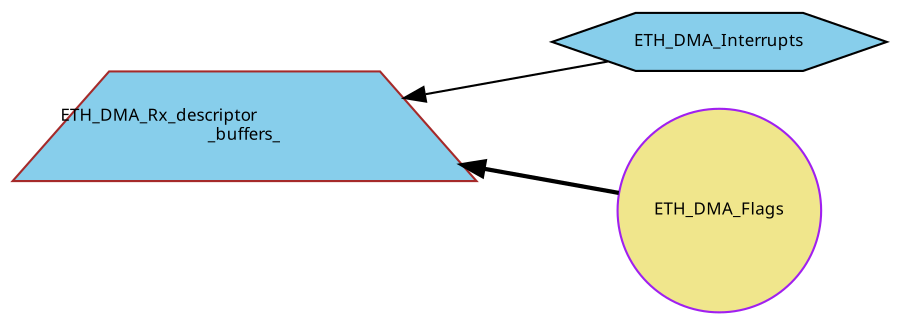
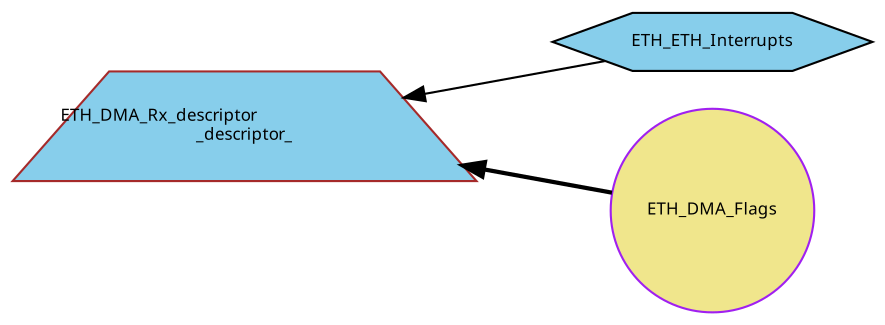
node "ETH_DMA_Interrupts": label "ETH_DMA_Interrupts" -> "ETH_ETH_Interrupts"
node "ETH_DMA_Rx_descriptor _buffers_": label "ETH_DMA_Rx_descriptor _buffers_" -> "ETH_DMA_Rx_descriptor _descriptor_"
